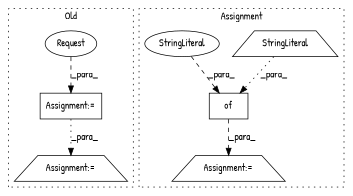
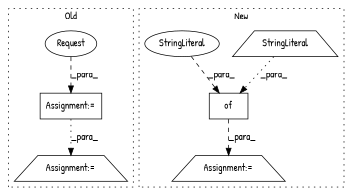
cluster "Assignment": label "Assignment" -> "New"
